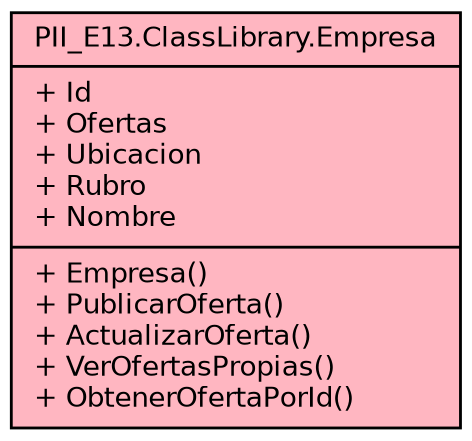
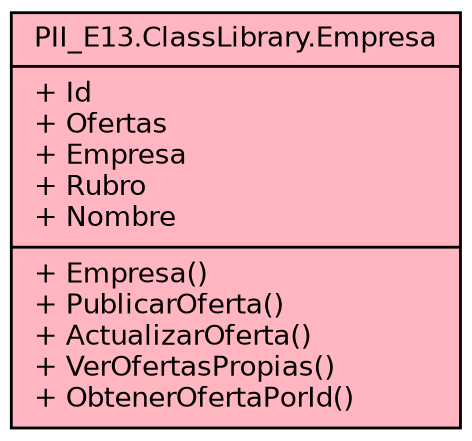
node "PII_E13.ClassLibrary.Empresa": text "+ Ubicacion" -> "+ Empresa"
